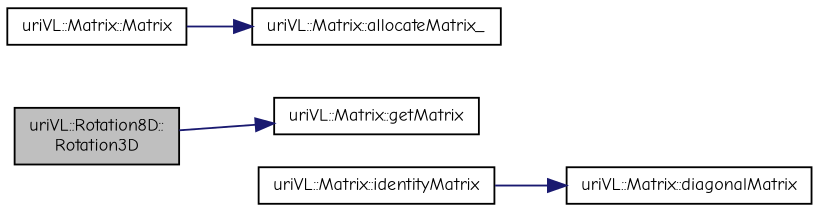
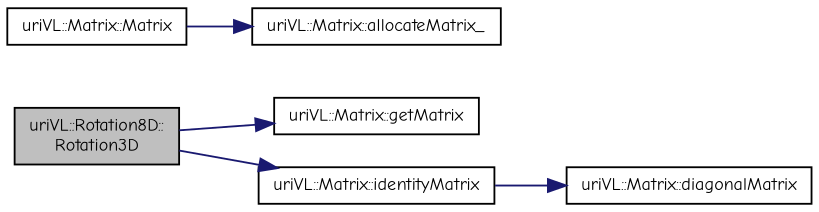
edge "uriVL::Rotation8D:: Rotation3D" -> "uriVL::Matrix::identityMatrix": added
